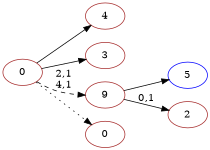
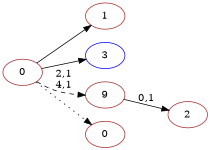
node "4": label "4" -> "1"
node "3": color brown -> blue
node "5": removed
